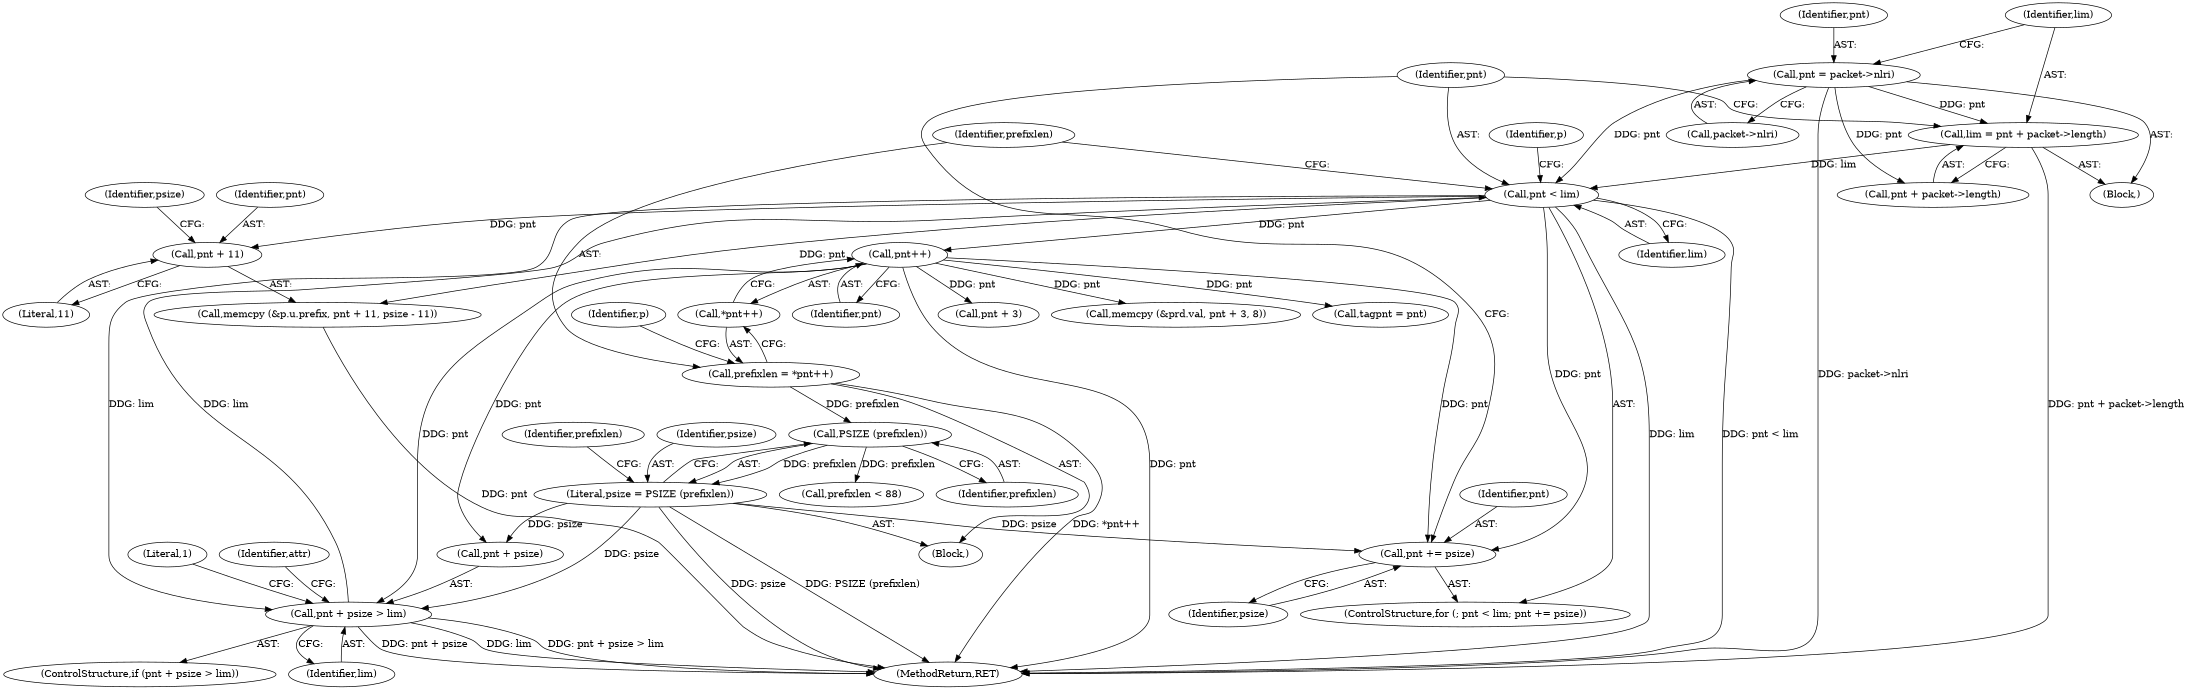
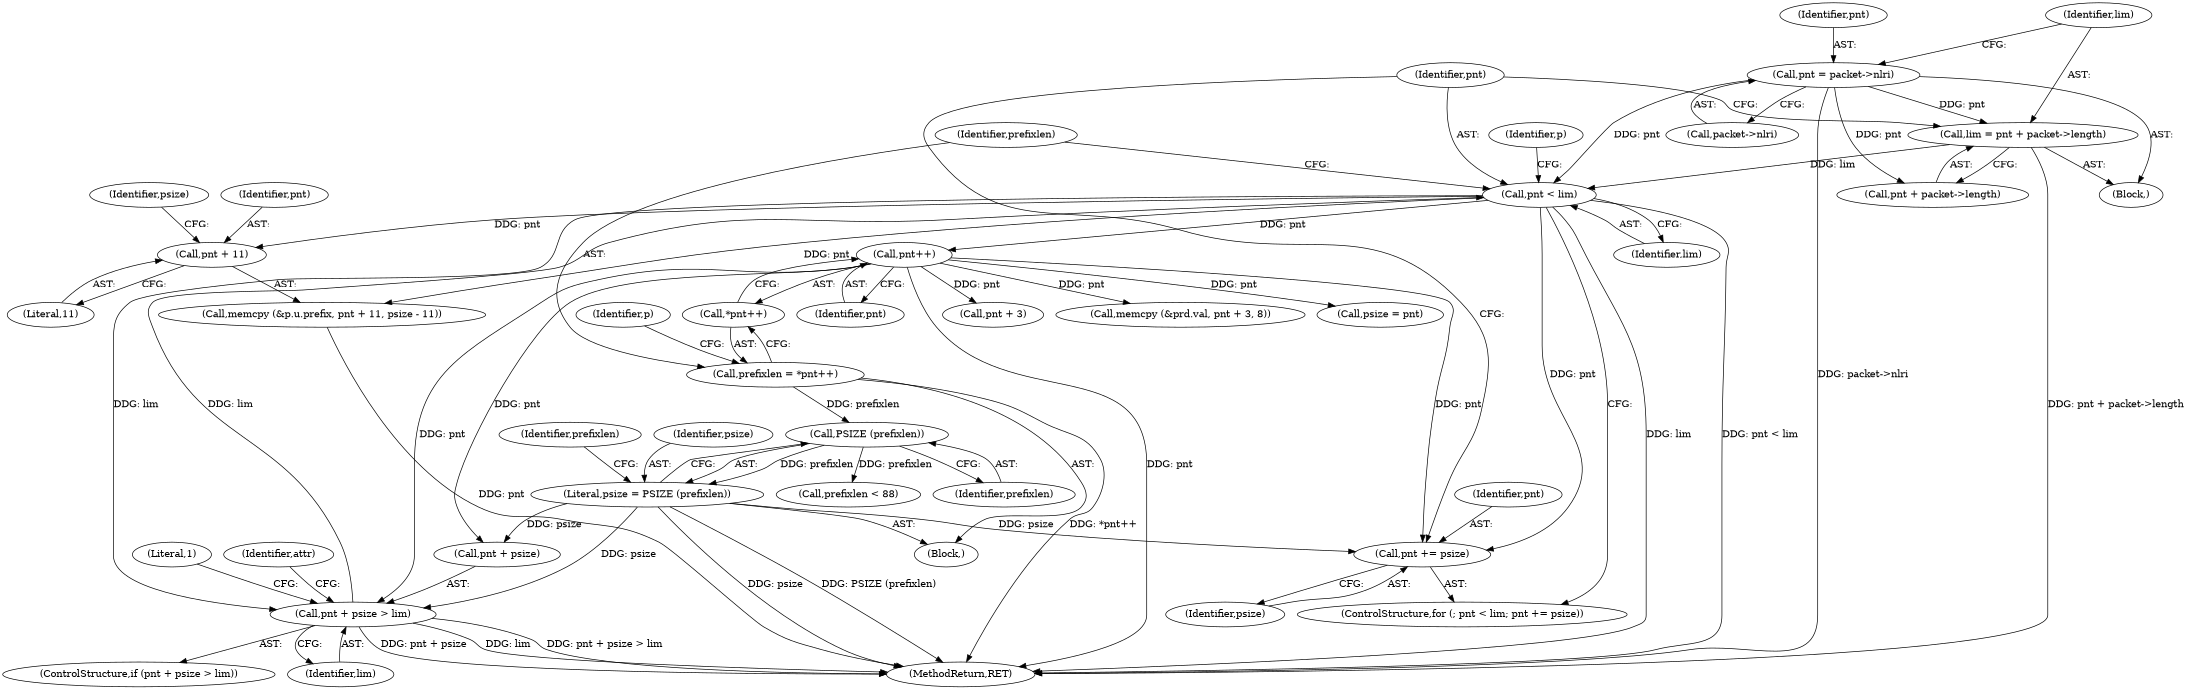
node "(Call,tagpnt = pnt)": label "(Call,tagpnt = pnt)" -> "(Call,psize = pnt)"
edge "(Call,pnt < lim)" -> "(ControlStructure,for (; pnt < lim; pnt += psize))": label "AST: " -> "CFG: "
